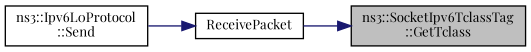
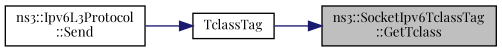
node "ns3::Ipv6L0Protocol ::Send": label "ns3::Ipv6L0Protocol ::Send" -> "ns3::Ipv6L3Protocol ::Send"
node "ReceivePacket": label "ReceivePacket" -> "TclassTag"
